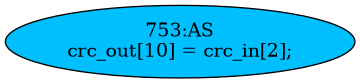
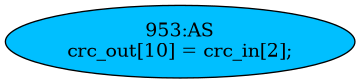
node "753:AS crc_out[10] = crc_in[2];": label "753:AS crc_out[10] = crc_in[2];" -> "953:AS crc_out[10] = crc_in[2];"
